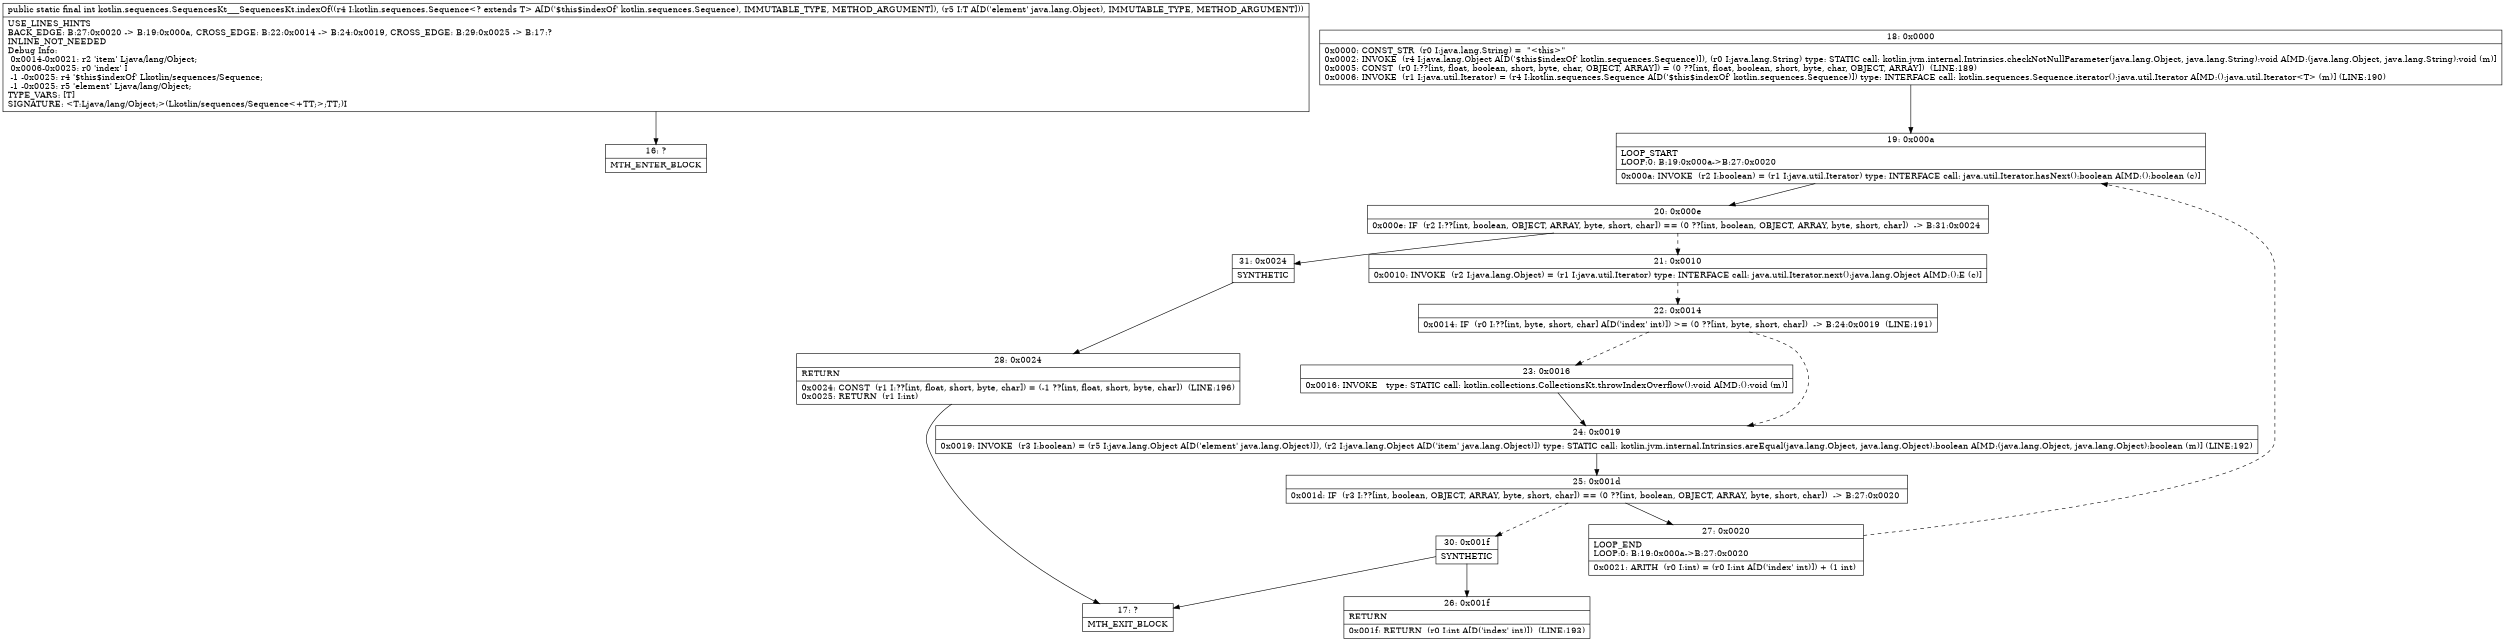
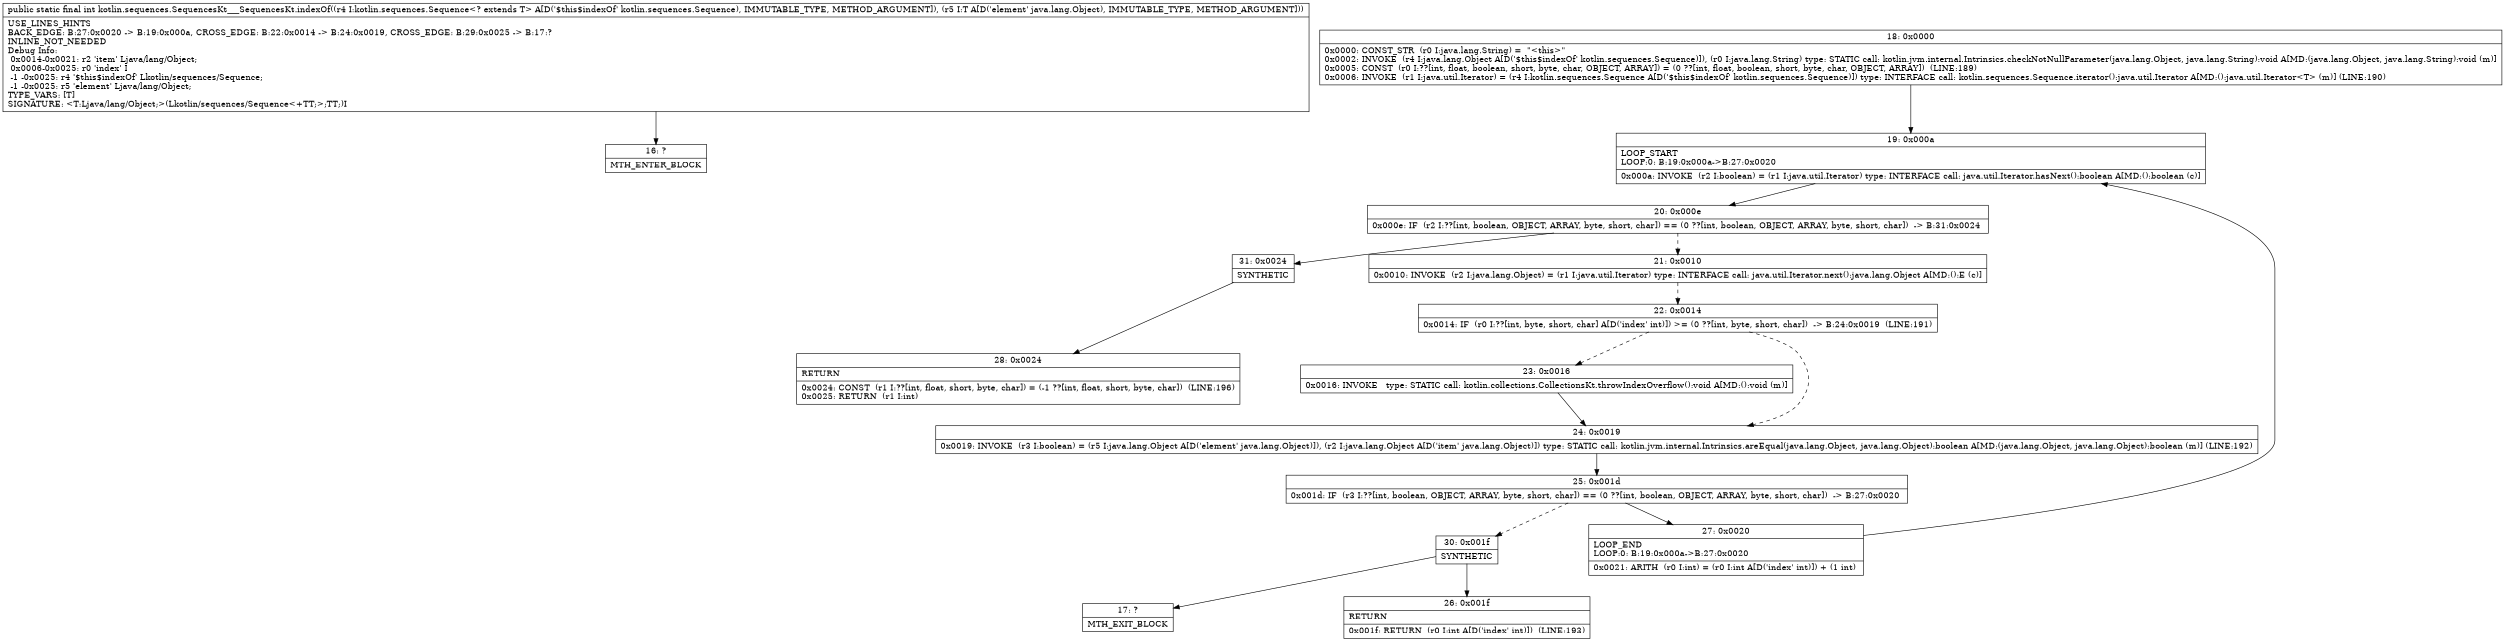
edge "27: 0x0020" -> "19: 0x000a": style dashed -> solid
edge "28: 0x0024" -> "17: ?": removed
